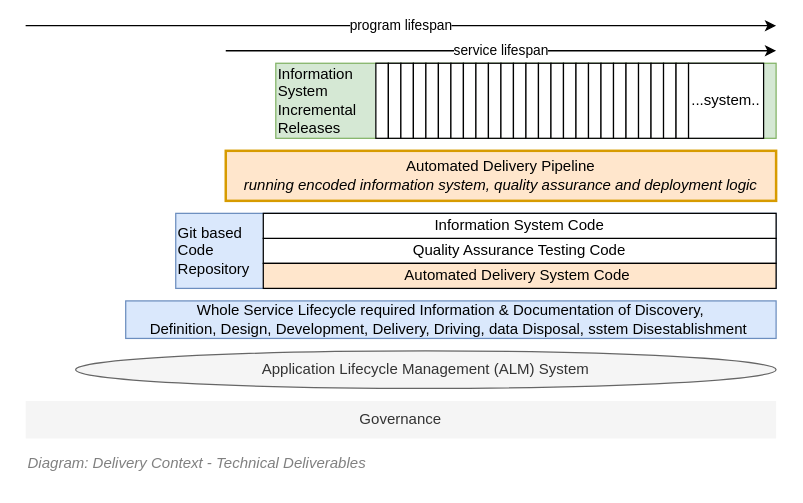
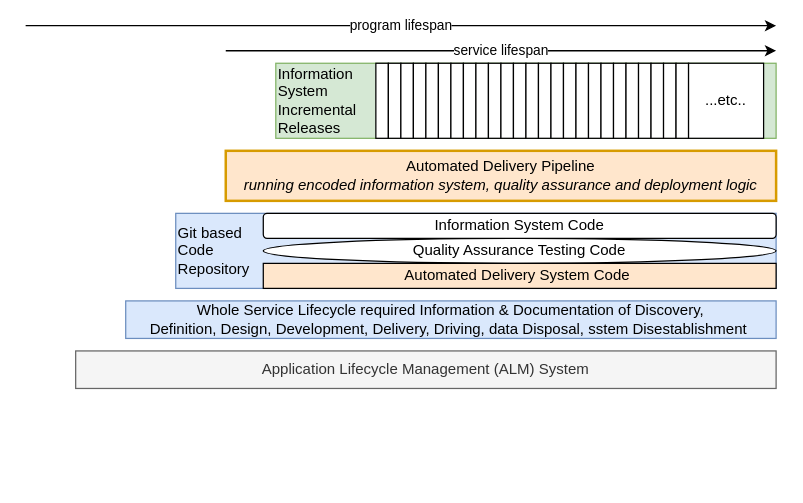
node "...system..": label "...system.." -> "...etc.."
node "Information System Code": shape rectangle -> rounded rectangle
node "Quality Assurance Testing Code": shape rectangle -> ellipse
node "Application Lifecycle Management (ALM) System": shape ellipse -> rectangle
node "Governance": removed
node "Diagram: Delivery Context - Technical Deliverables": removed
